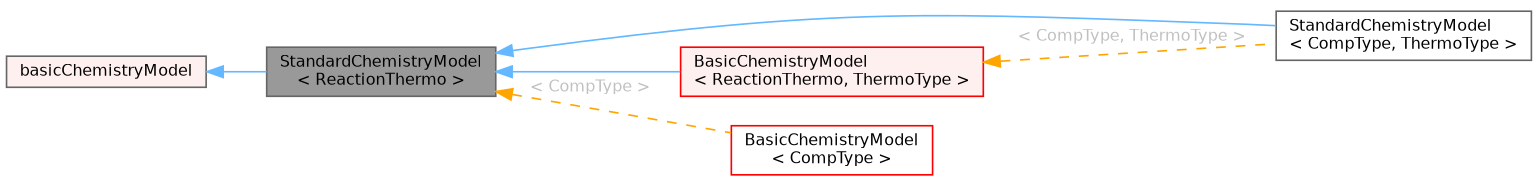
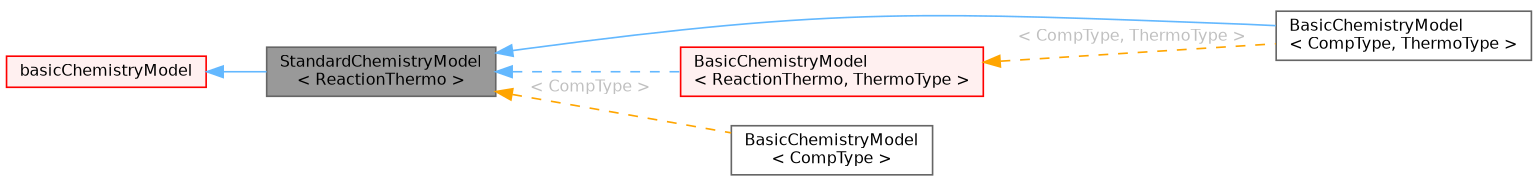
node "StandardChemistryModel < CompType, ThermoType >": label "StandardChemistryModel < CompType, ThermoType >" -> "BasicChemistryModel < CompType, ThermoType >"
node "basicChemistryModel": color gray40 -> red
edge "BasicChemistryModel < ReactionThermo, ThermoType >" -> "StandardChemistryModel < ReactionThermo >": style solid -> dashed
node "BasicChemistryModel < CompType >": color red -> gray40
